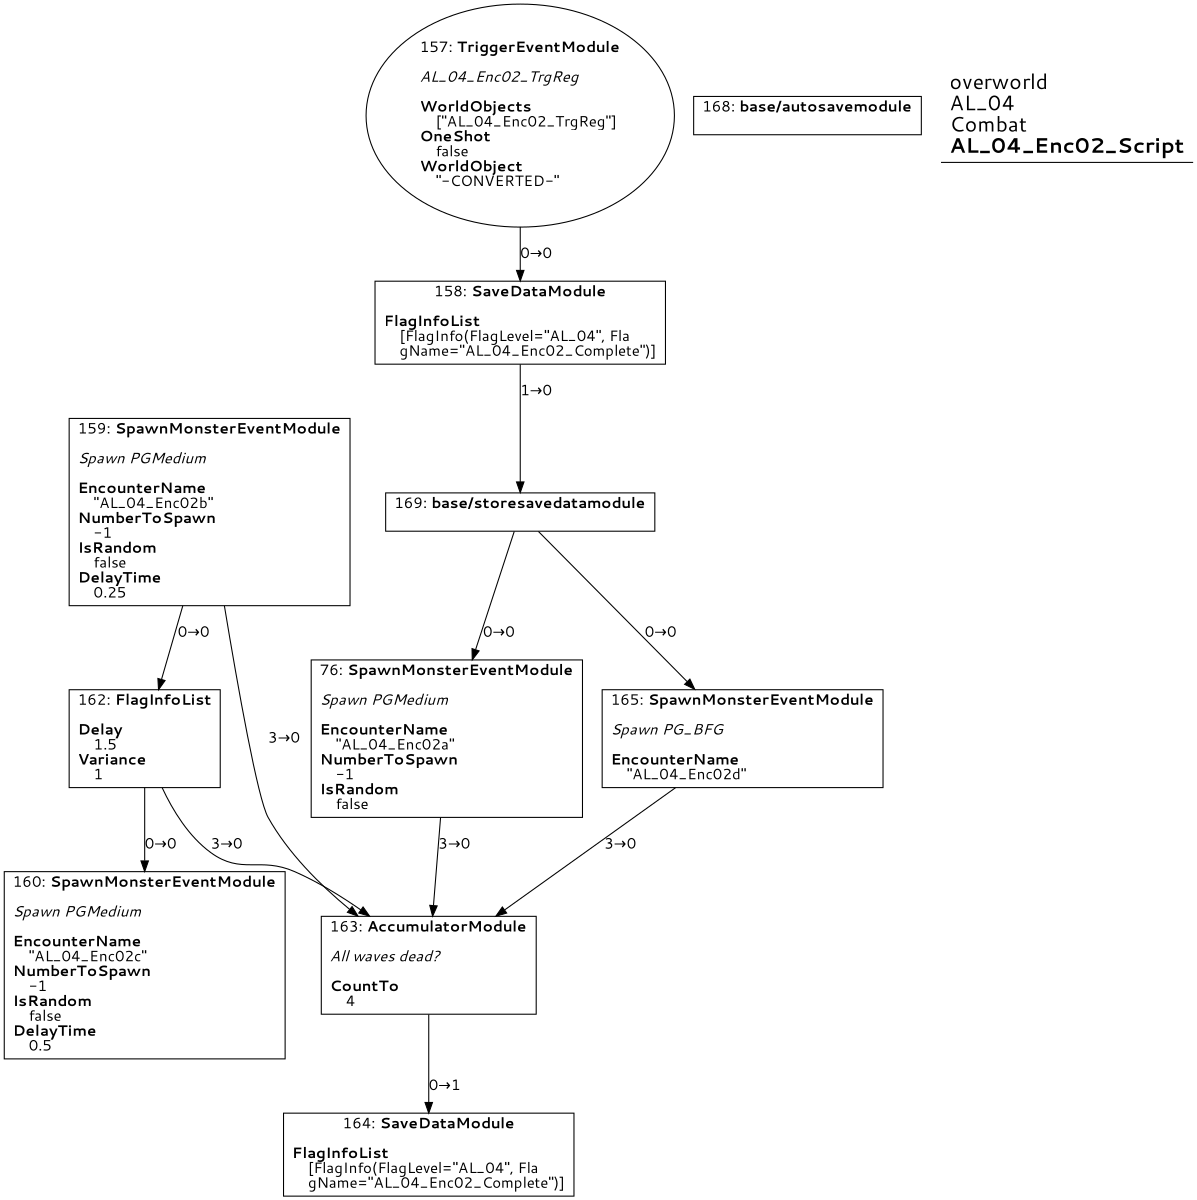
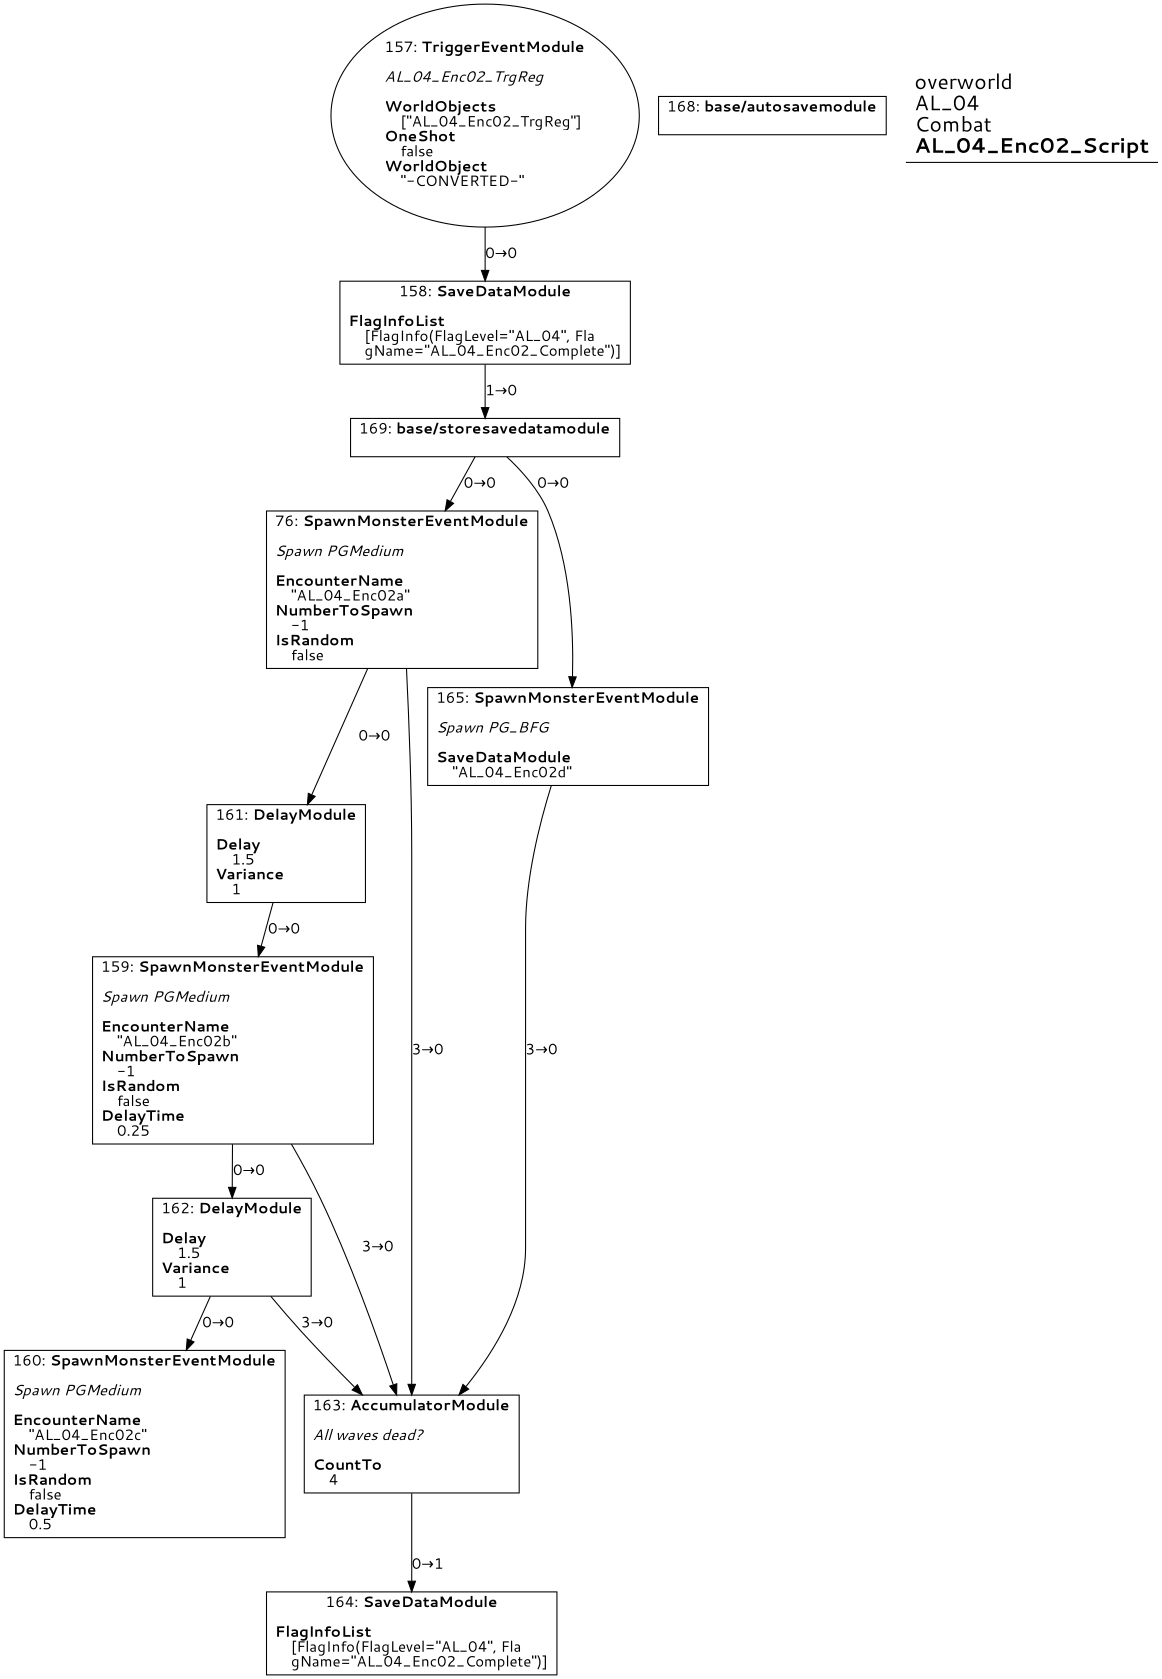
node "162:": text "FlagInfoList" -> "DelayModule"
node "165:": text "EncounterName" -> "SaveDataModule"
node "161:": added
